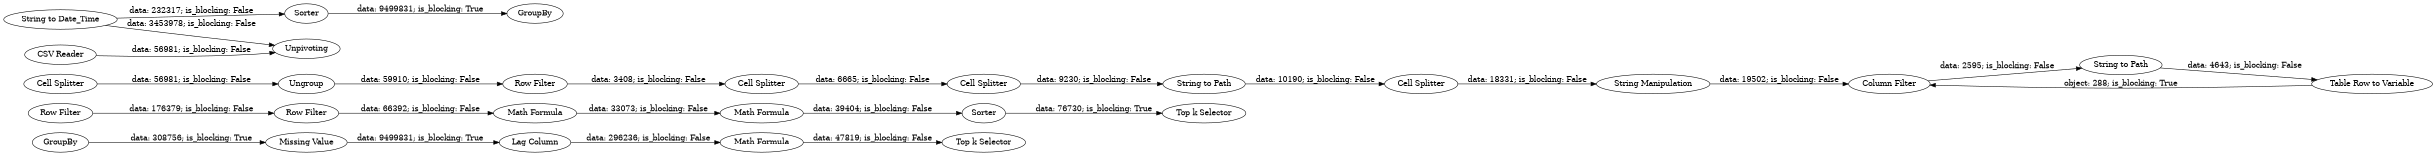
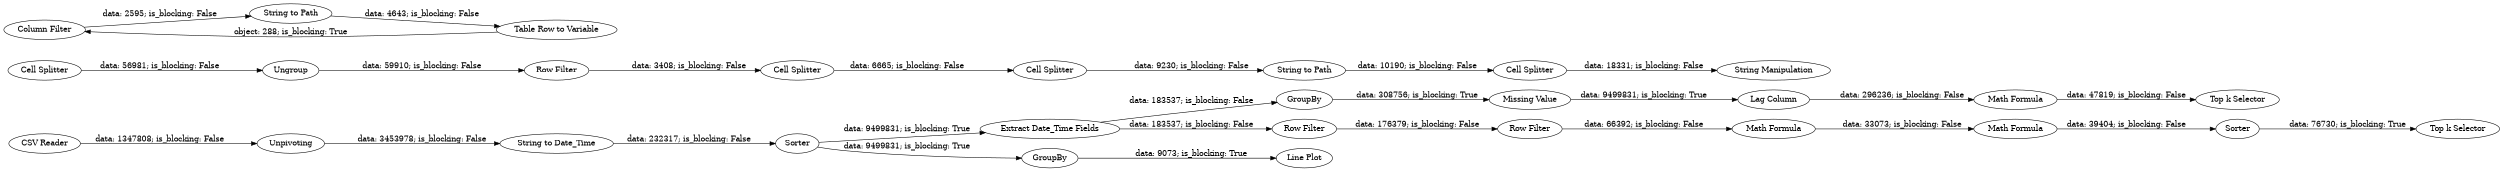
edge "String to Date_Time" -> "Unpivoting": reversed
edge "CSV Reader" -> "Unpivoting": label "data: 56981; is_blocking: False" -> "data: 1347808; is_blocking: False"
edge "String Manipulation" -> "Column Filter": removed, label "data: 19502; is_blocking: False"
node "Extract Date_Time Fields": added
node "Line Plot": added
